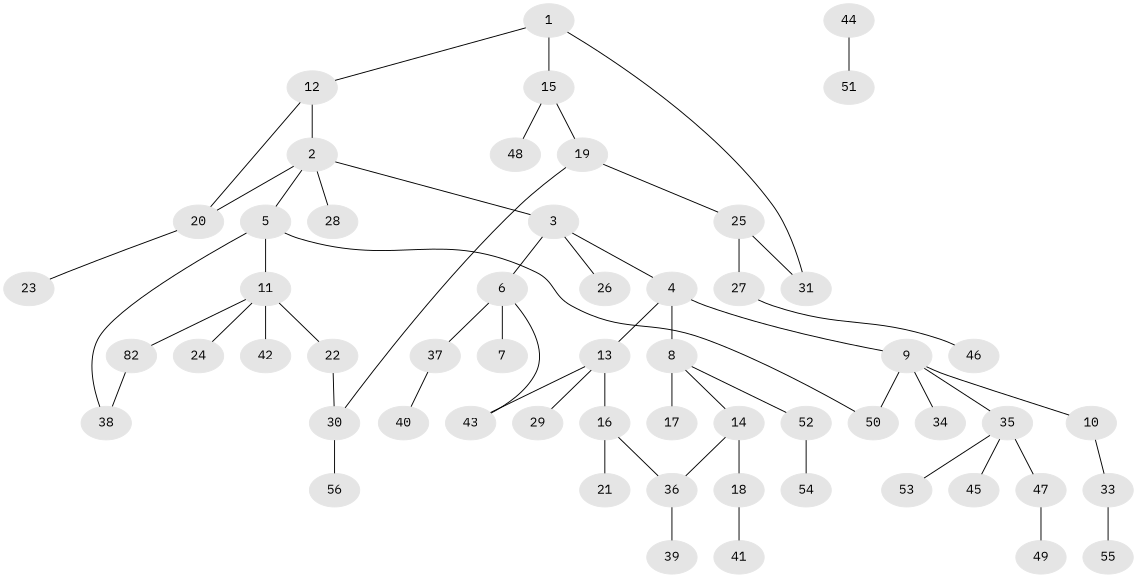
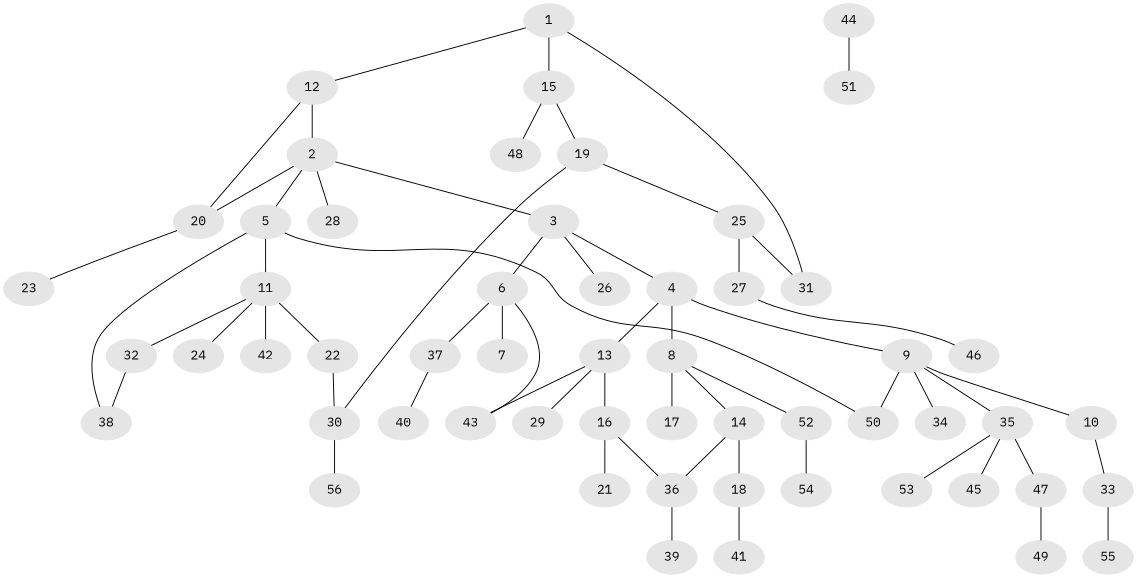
node "82": label "82" -> "32"
